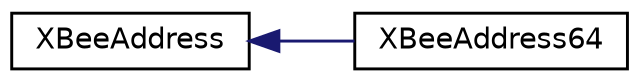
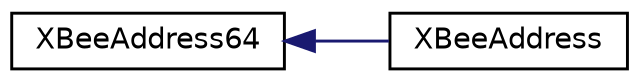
edge "XBeeAddress64" -> "XBeeAddress": reversed
